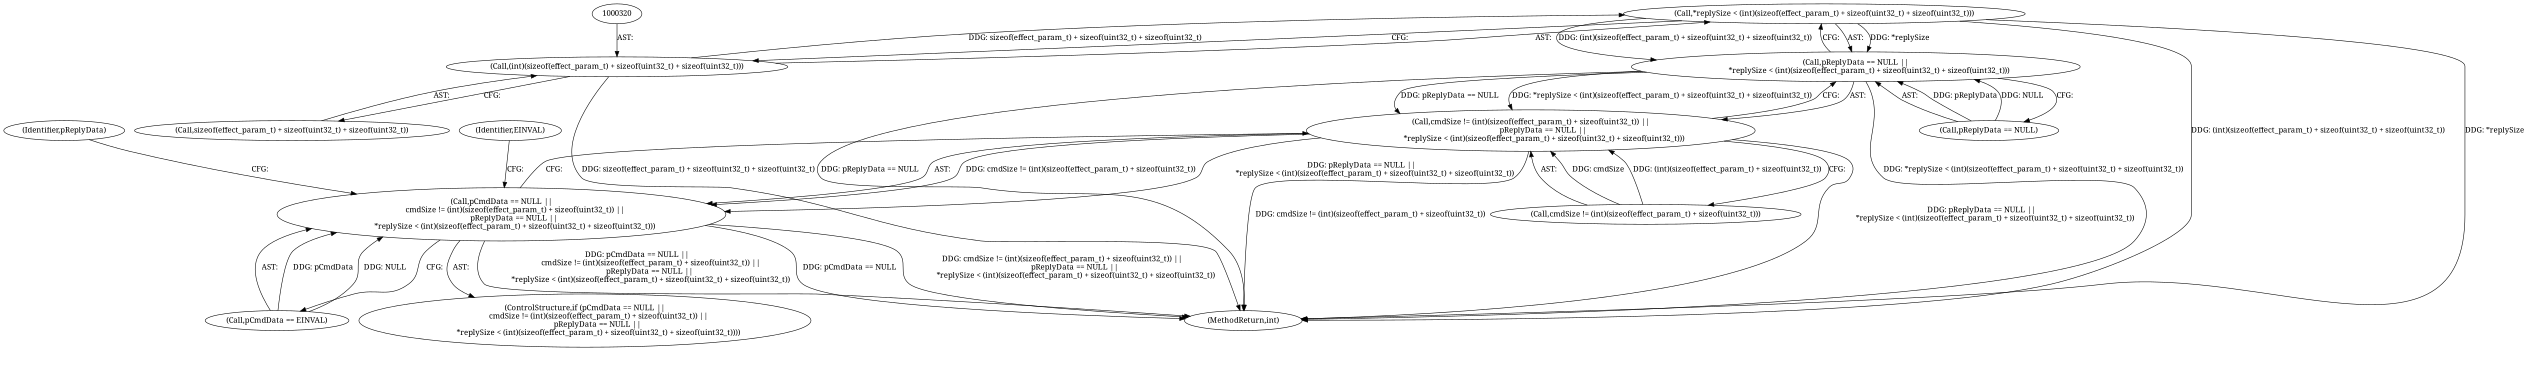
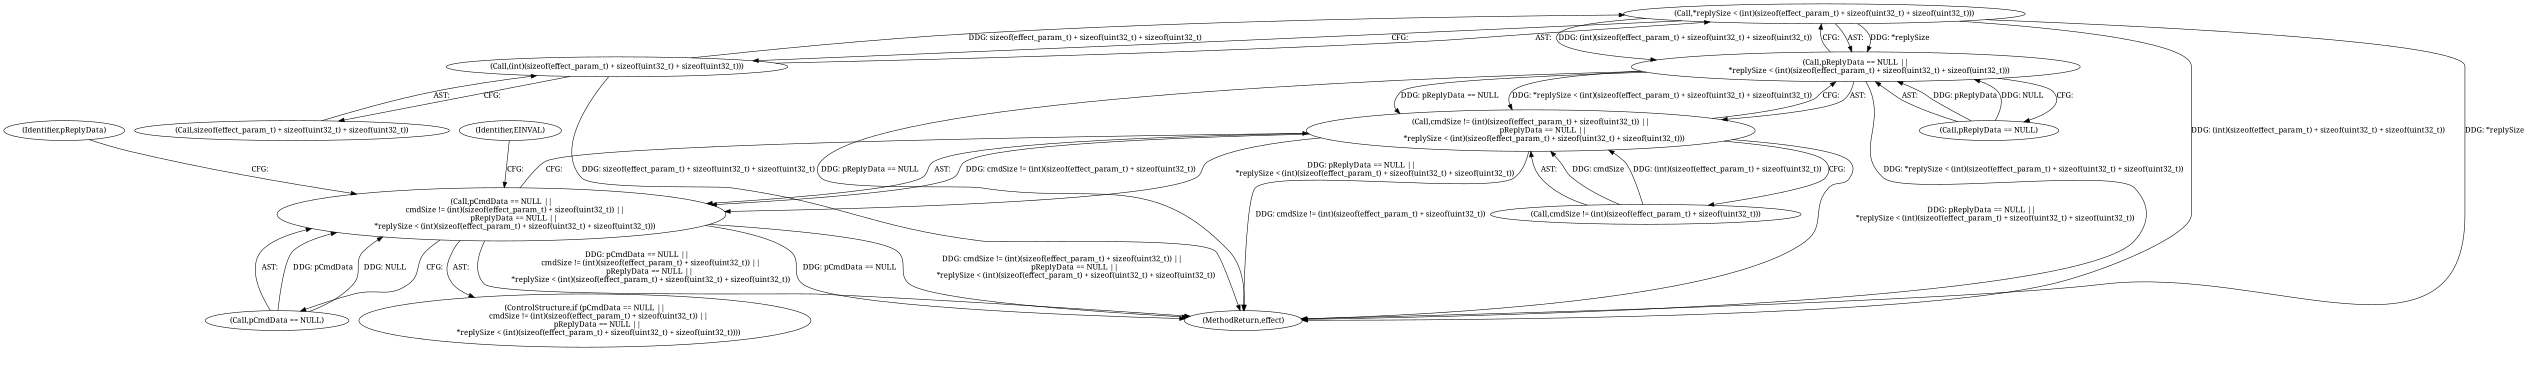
node "1000320": removed
node "(Call,pCmdData == EINVAL)": label "(Call,pCmdData == EINVAL)" -> "(Call,pCmdData == NULL)"
node "(MethodReturn,int)": label "(MethodReturn,int)" -> "(MethodReturn,effect)"
